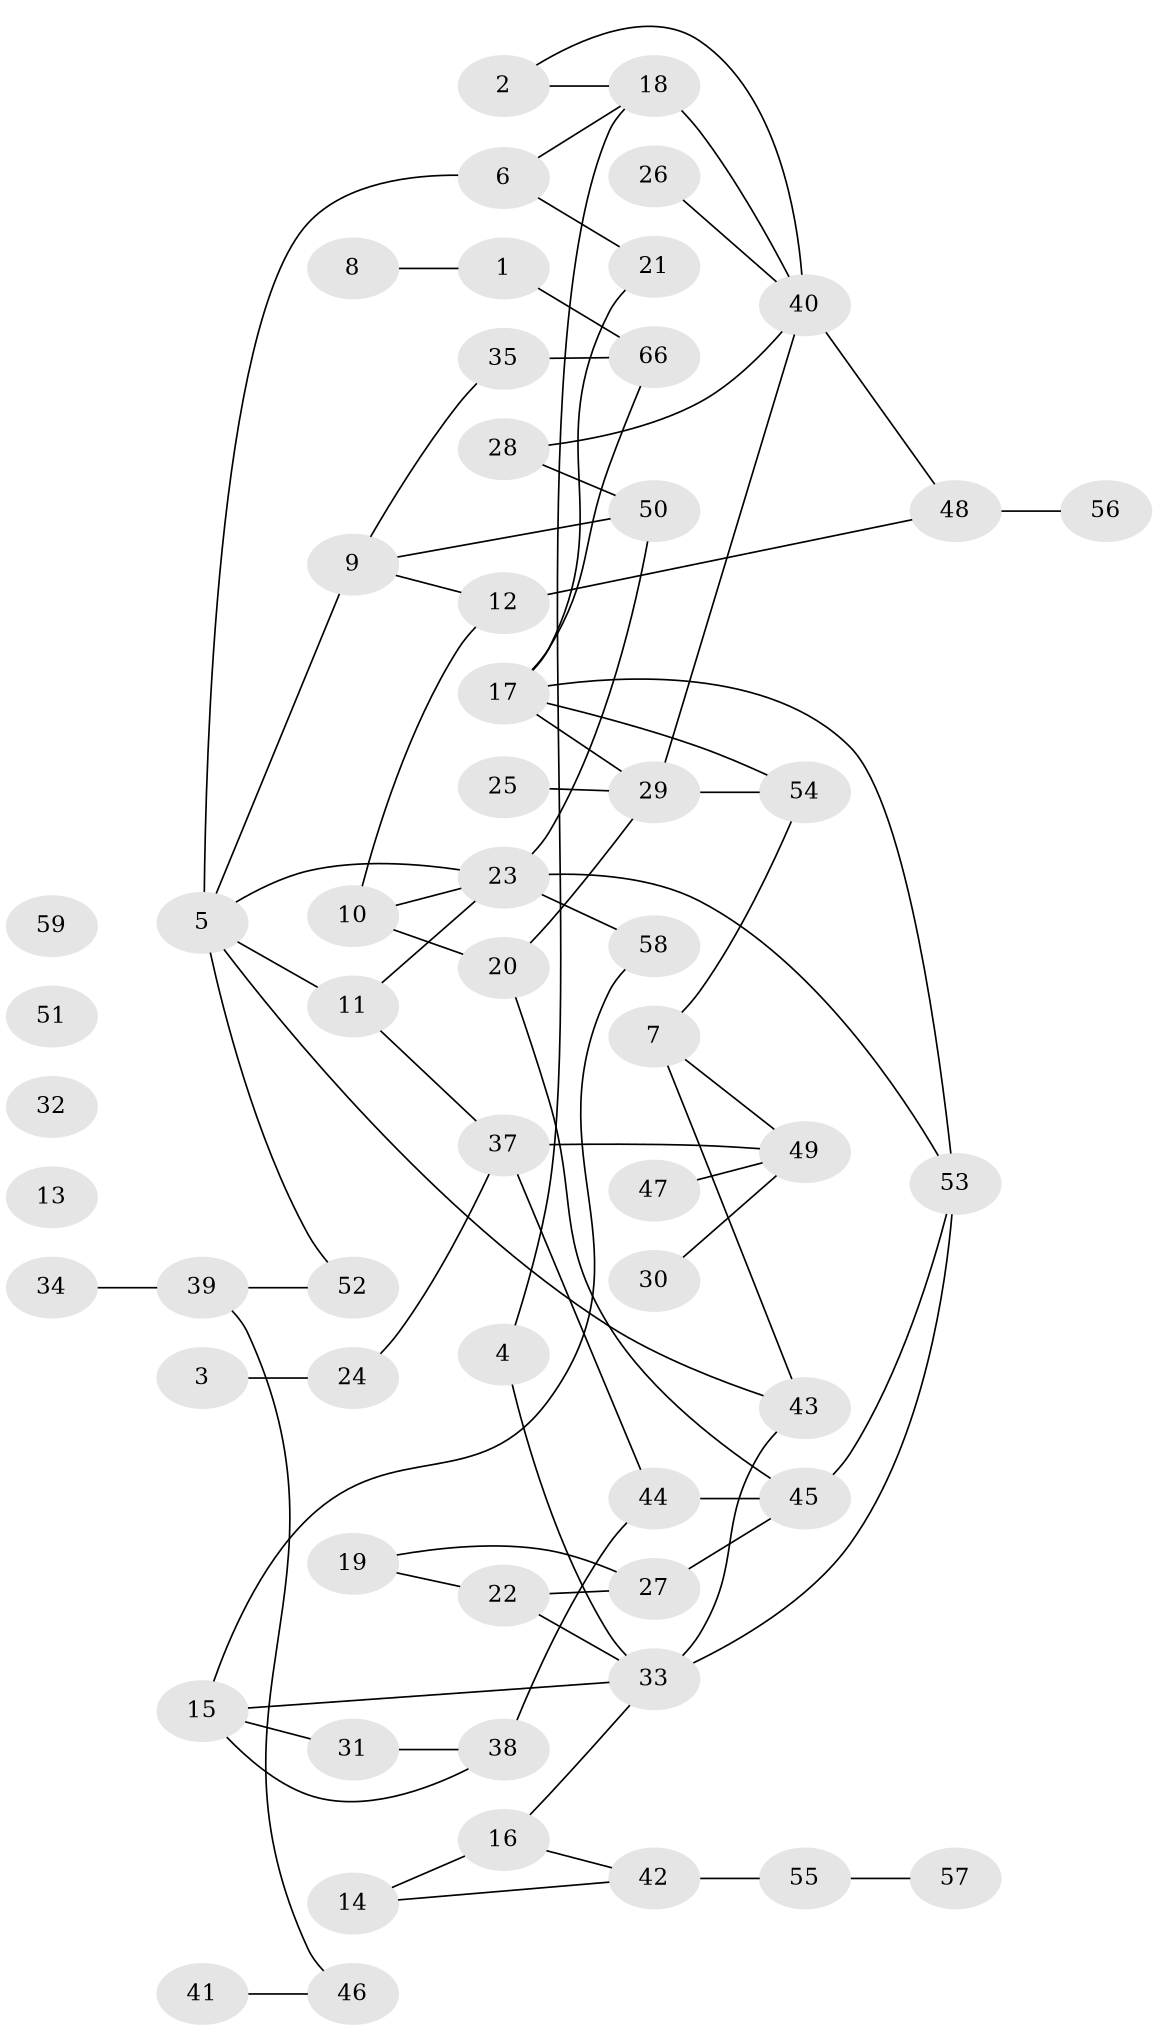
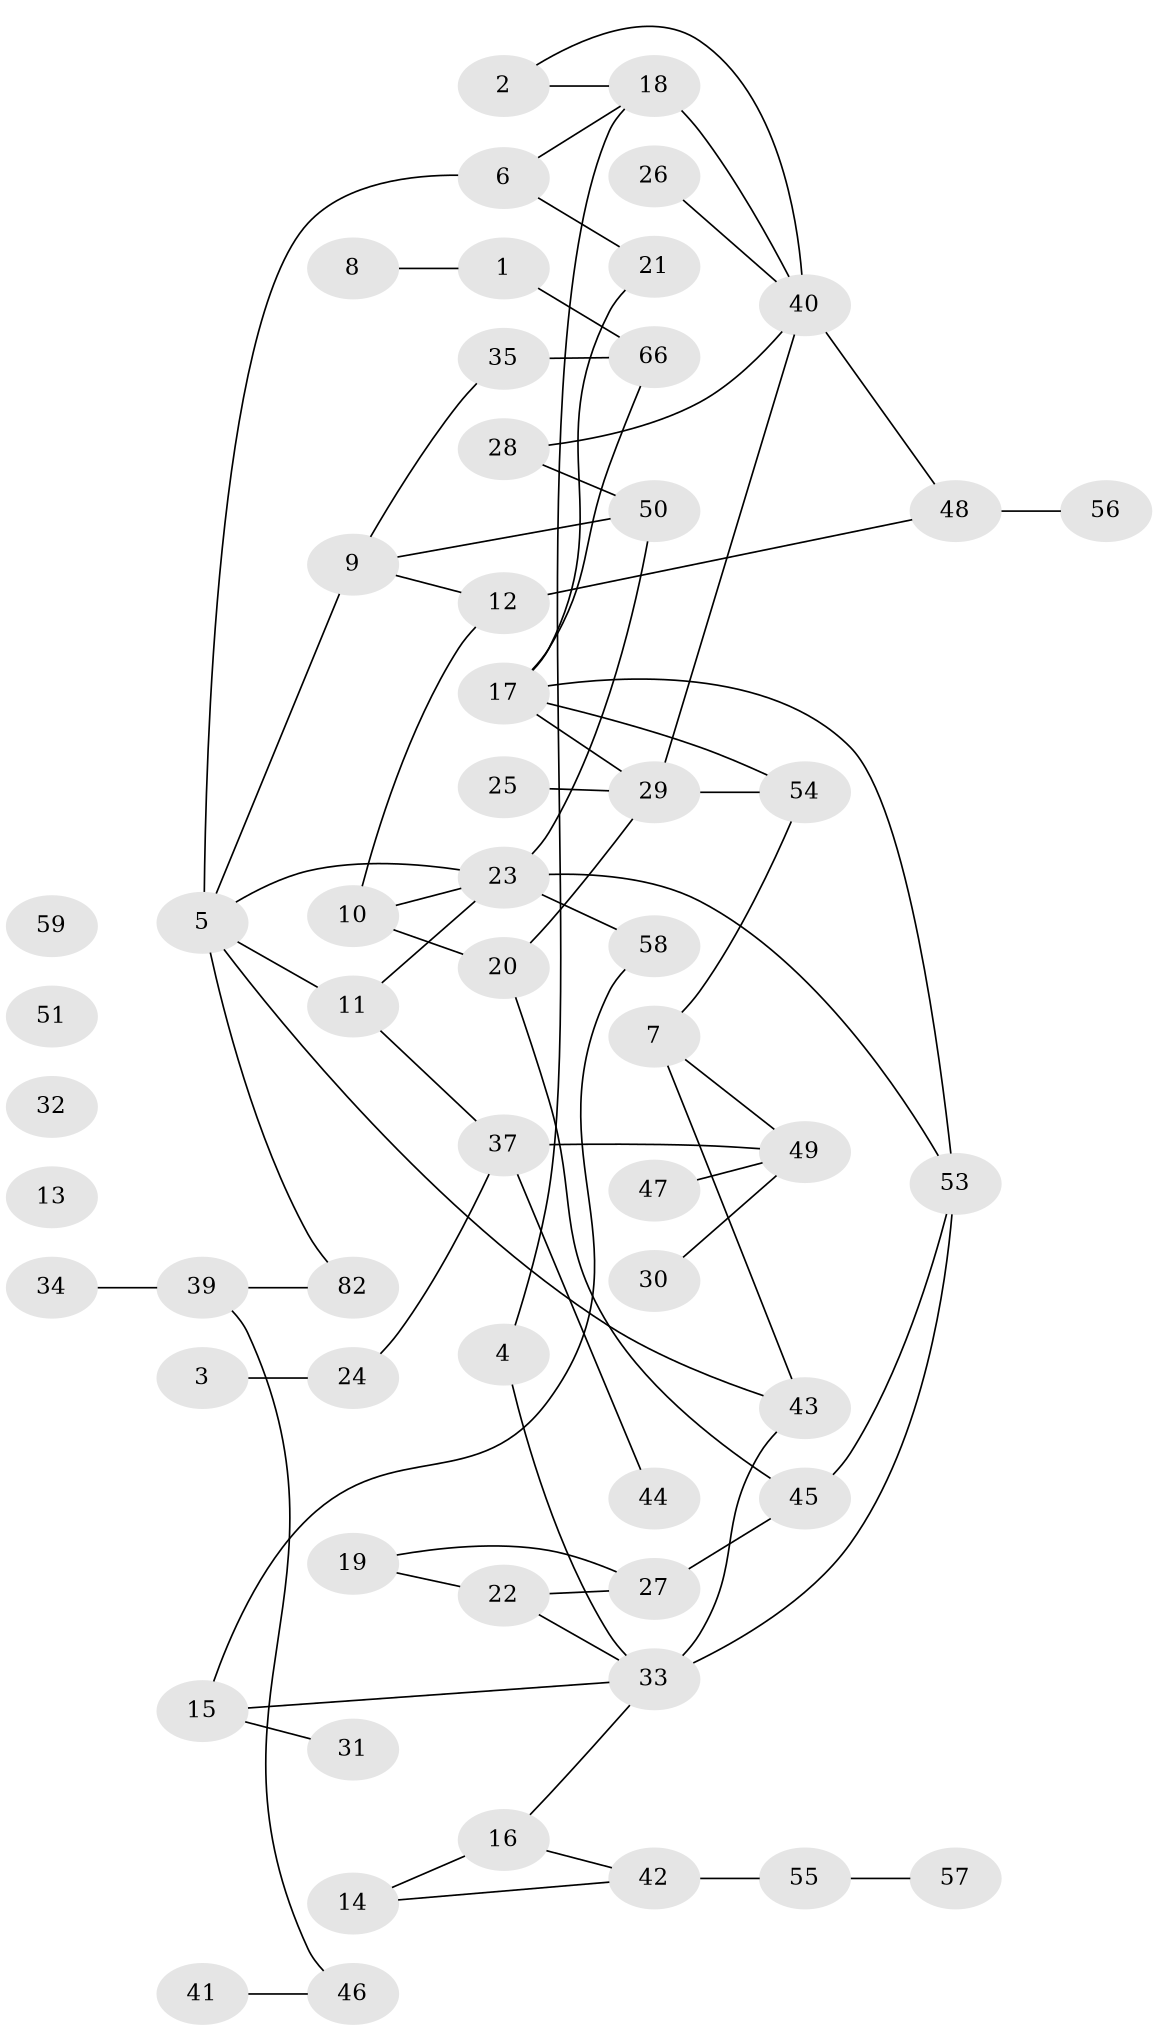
node "52": label "52" -> "82"
edge "44" -- "45": removed
node "38": removed
